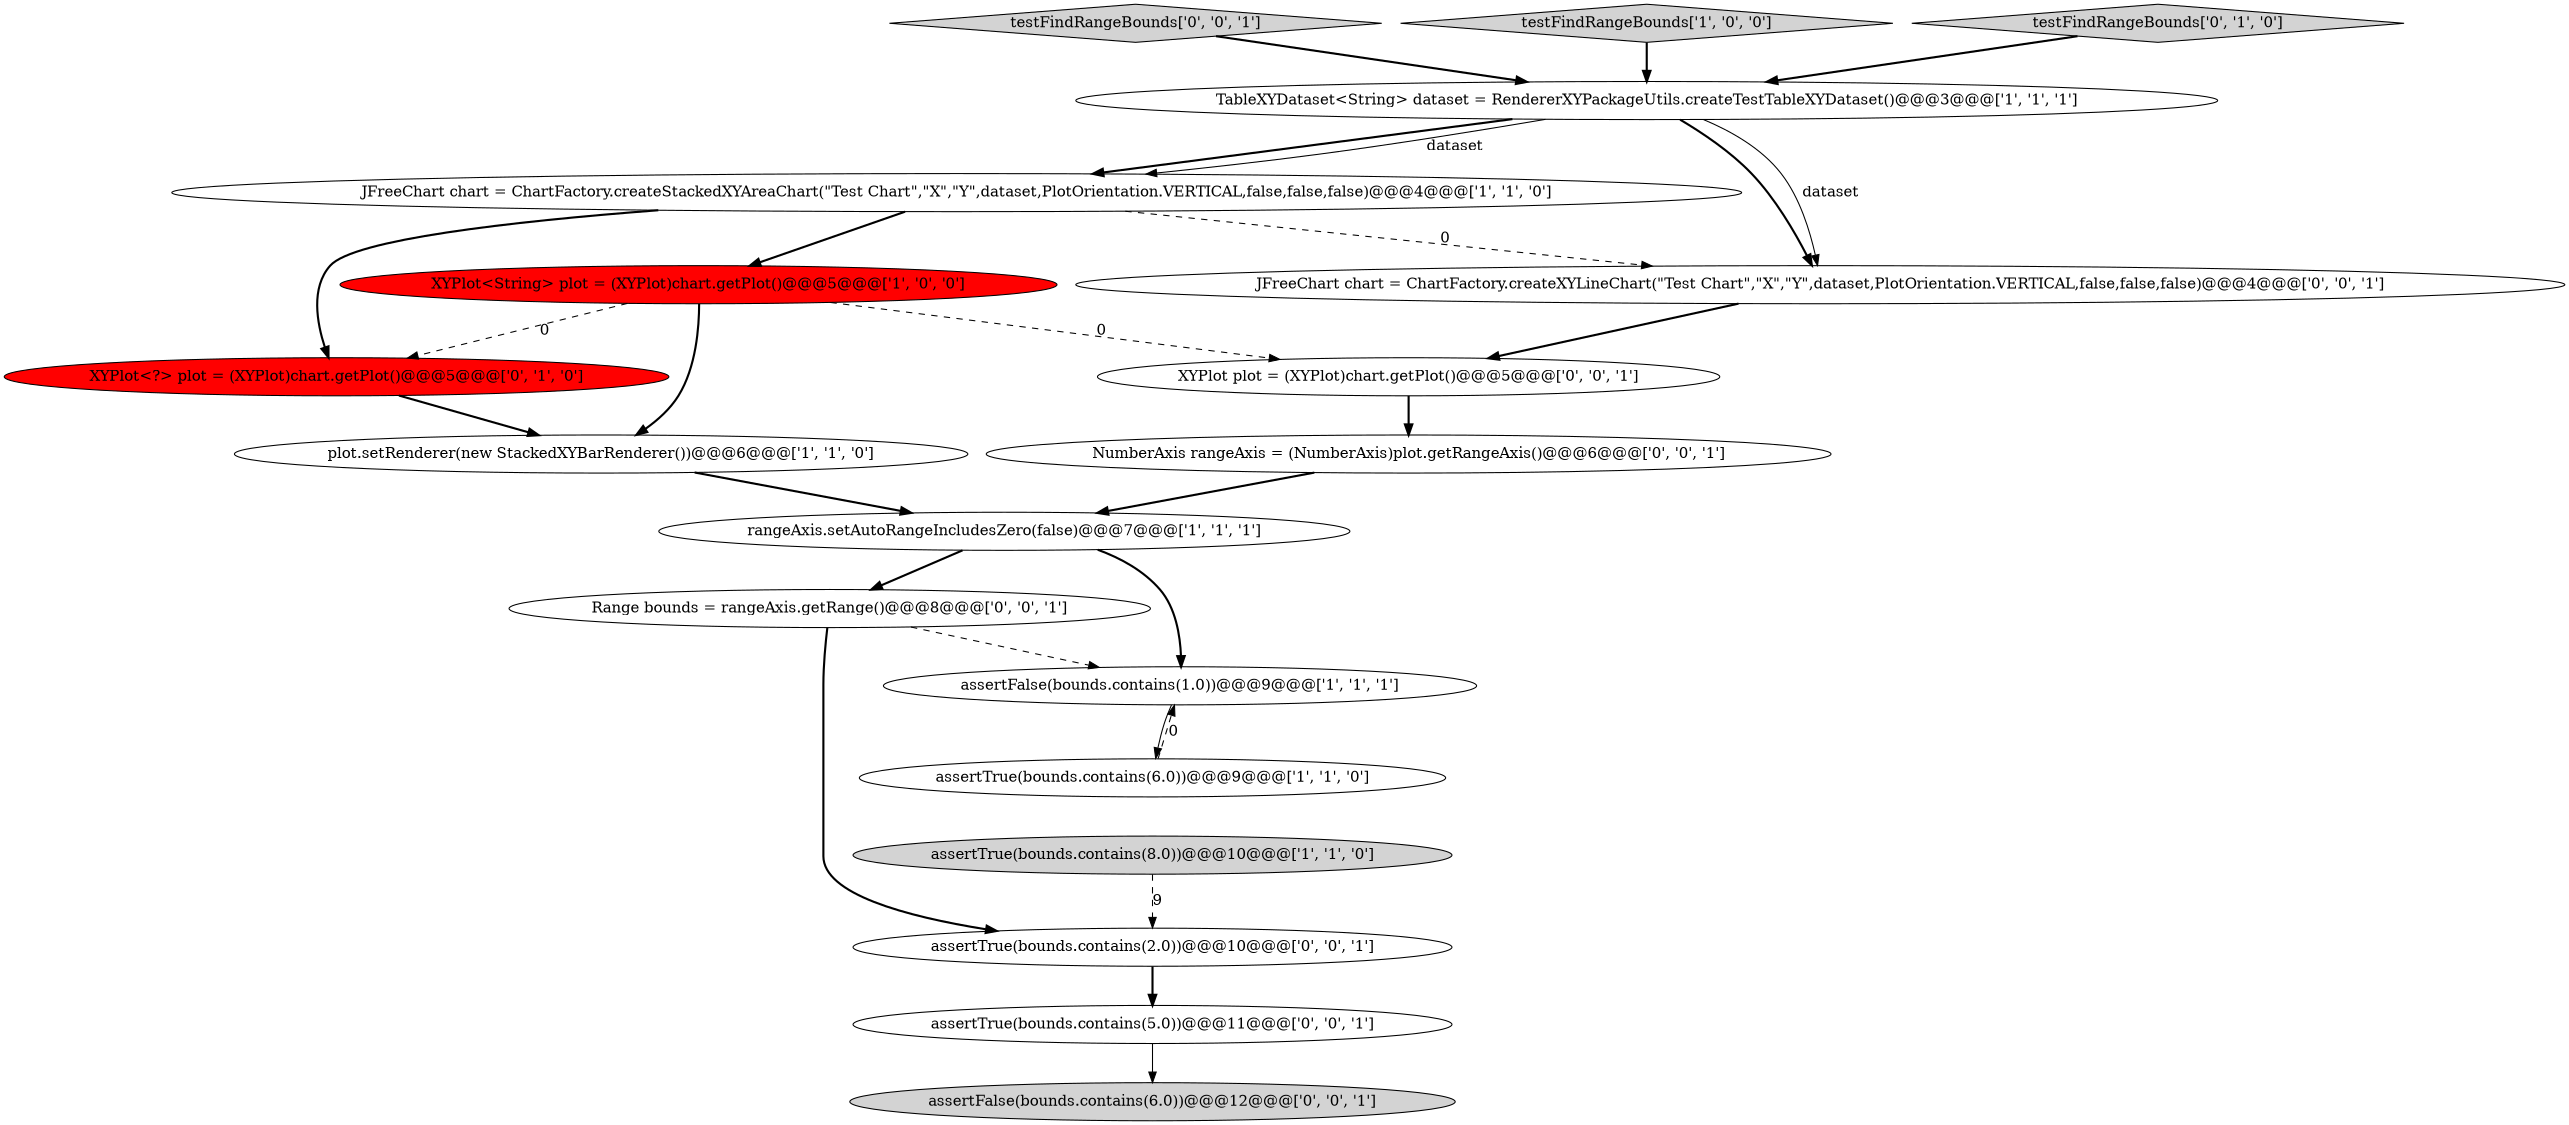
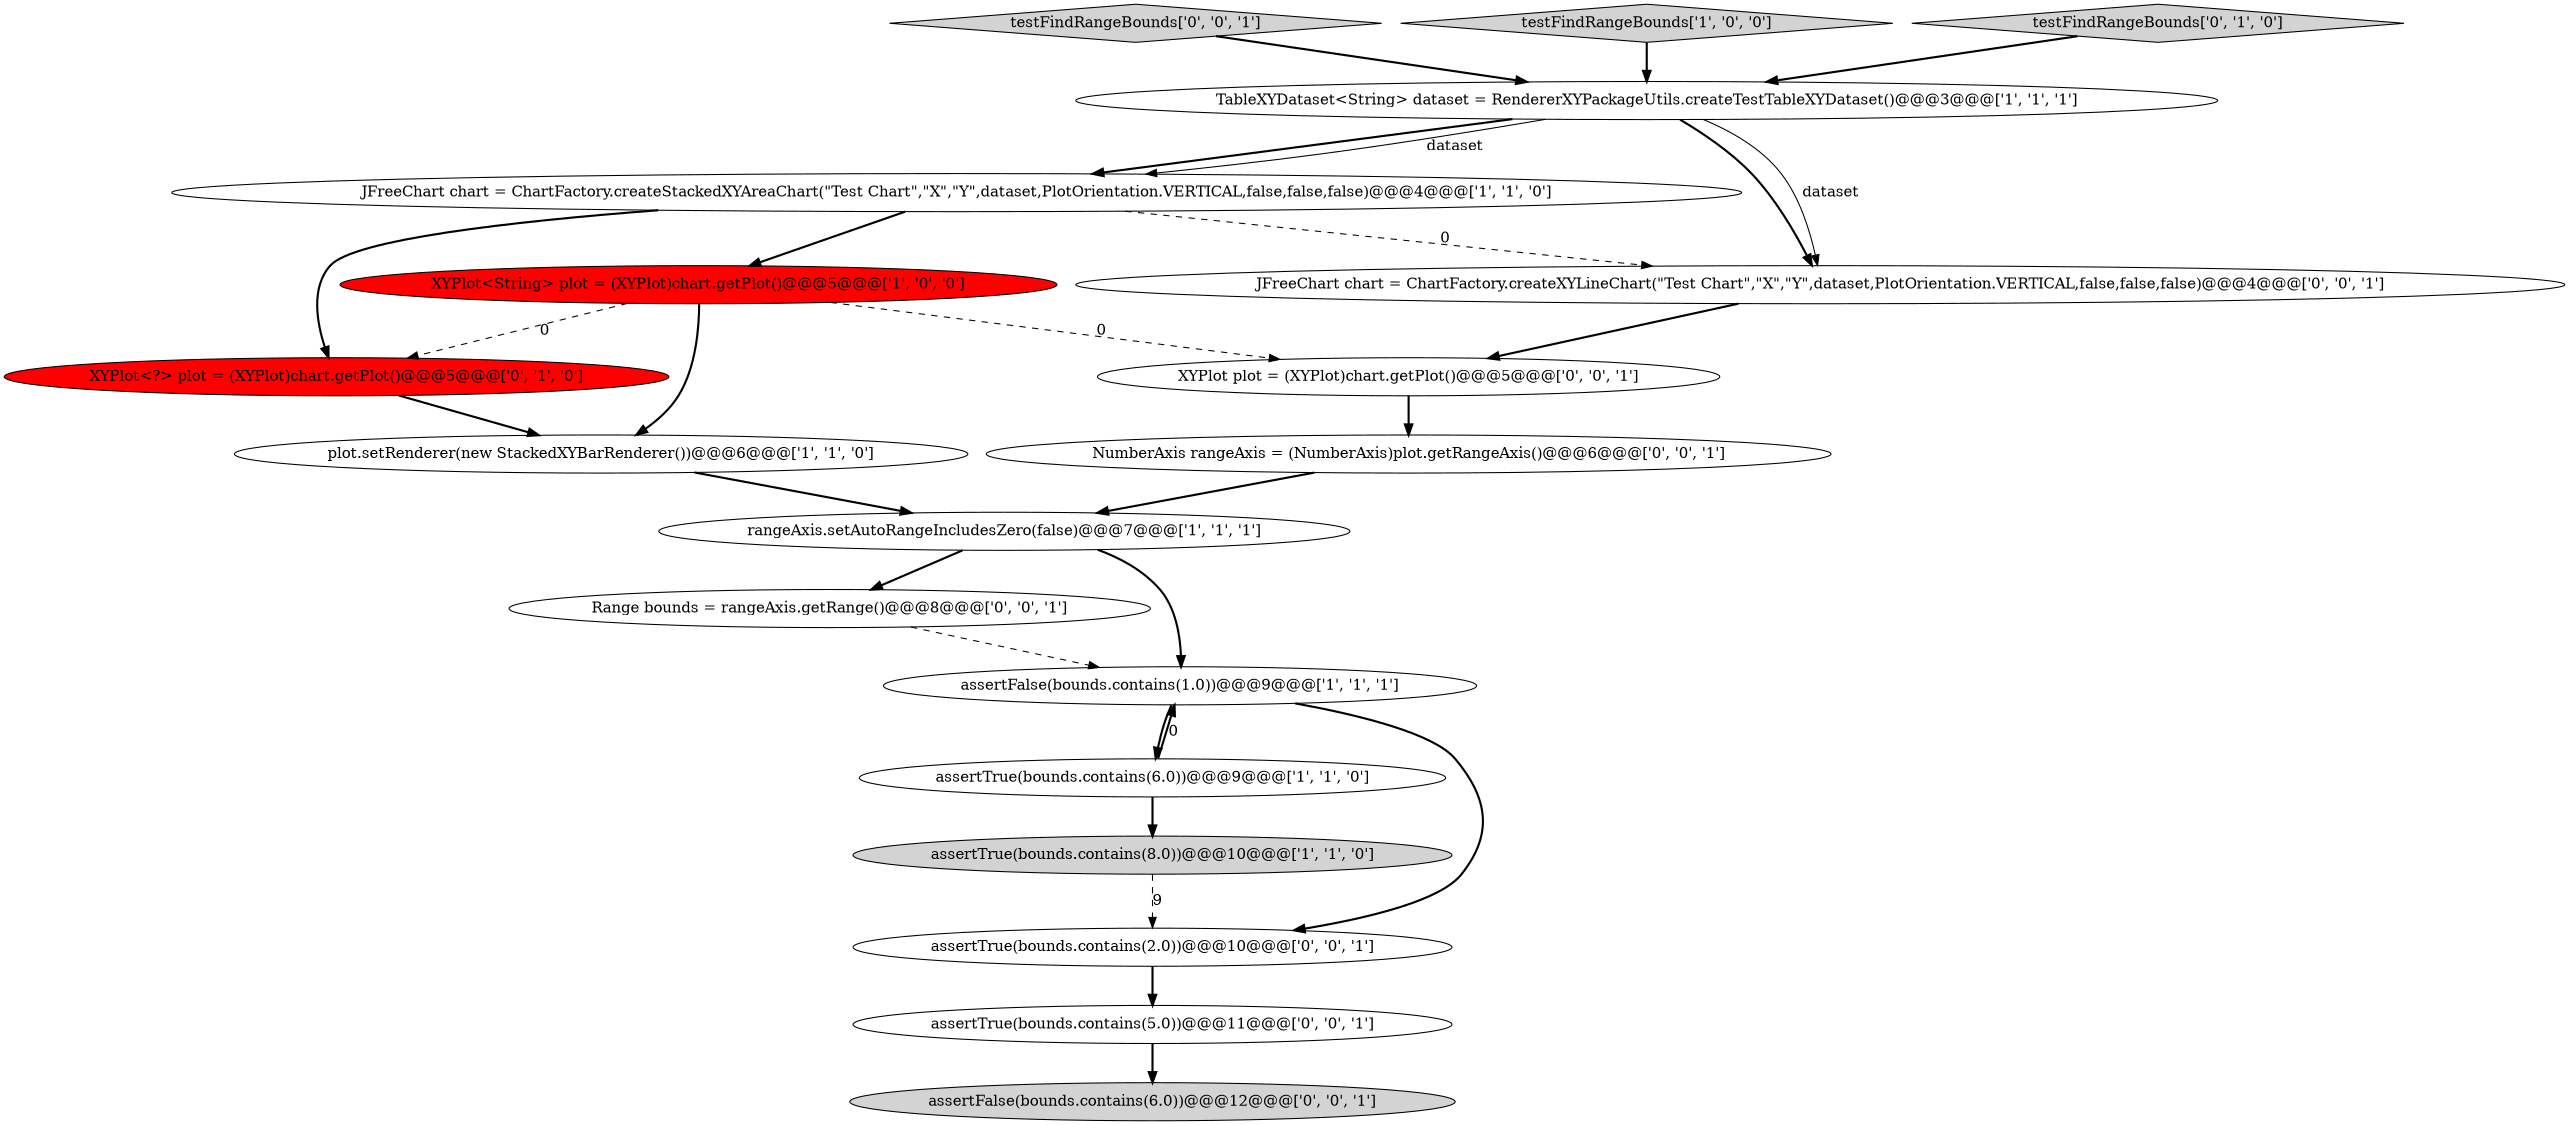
edge "assertFalse(bounds.contains(1.0))@@@9@@@['1', '1', '1']" -> "assertTrue(bounds.contains(6.0))@@@9@@@['1', '1', '0']": style solid -> bold
edge "assertTrue(bounds.contains(6.0))@@@9@@@['1', '1', '0']" -> "assertFalse(bounds.contains(1.0))@@@9@@@['1', '1', '1']": style dashed -> bold
edge "assertTrue(bounds.contains(6.0))@@@9@@@['1', '1', '0']" -> "assertTrue(bounds.contains(8.0))@@@10@@@['1', '1', '0']": added
edge "Range bounds = rangeAxis.getRange()@@@8@@@['0', '0', '1']" -> "assertTrue(bounds.contains(2.0))@@@10@@@['0', '0', '1']": now "assertFalse(bounds.contains(1.0))@@@9@@@['1', '1', '1']" -> "assertTrue(bounds.contains(2.0))@@@10@@@['0', '0', '1']"
edge "assertTrue(bounds.contains(5.0))@@@11@@@['0', '0', '1']" -> "assertFalse(bounds.contains(6.0))@@@12@@@['0', '0', '1']": style solid -> bold
